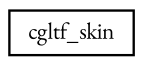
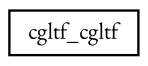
node "cgltf_skin": label "cgltf_skin" -> "cgltf_cgltf"
